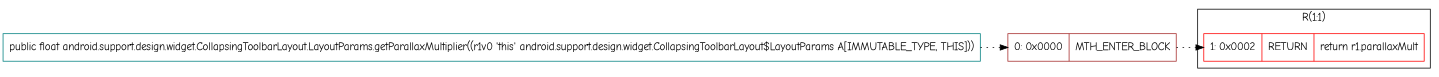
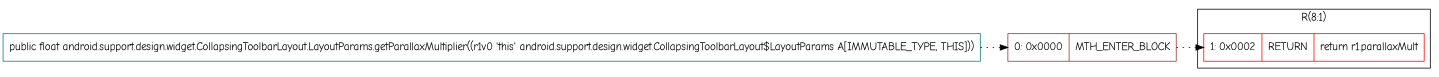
cluster "R(1:1)": label "R(1:1)" -> "R(8:1)"
